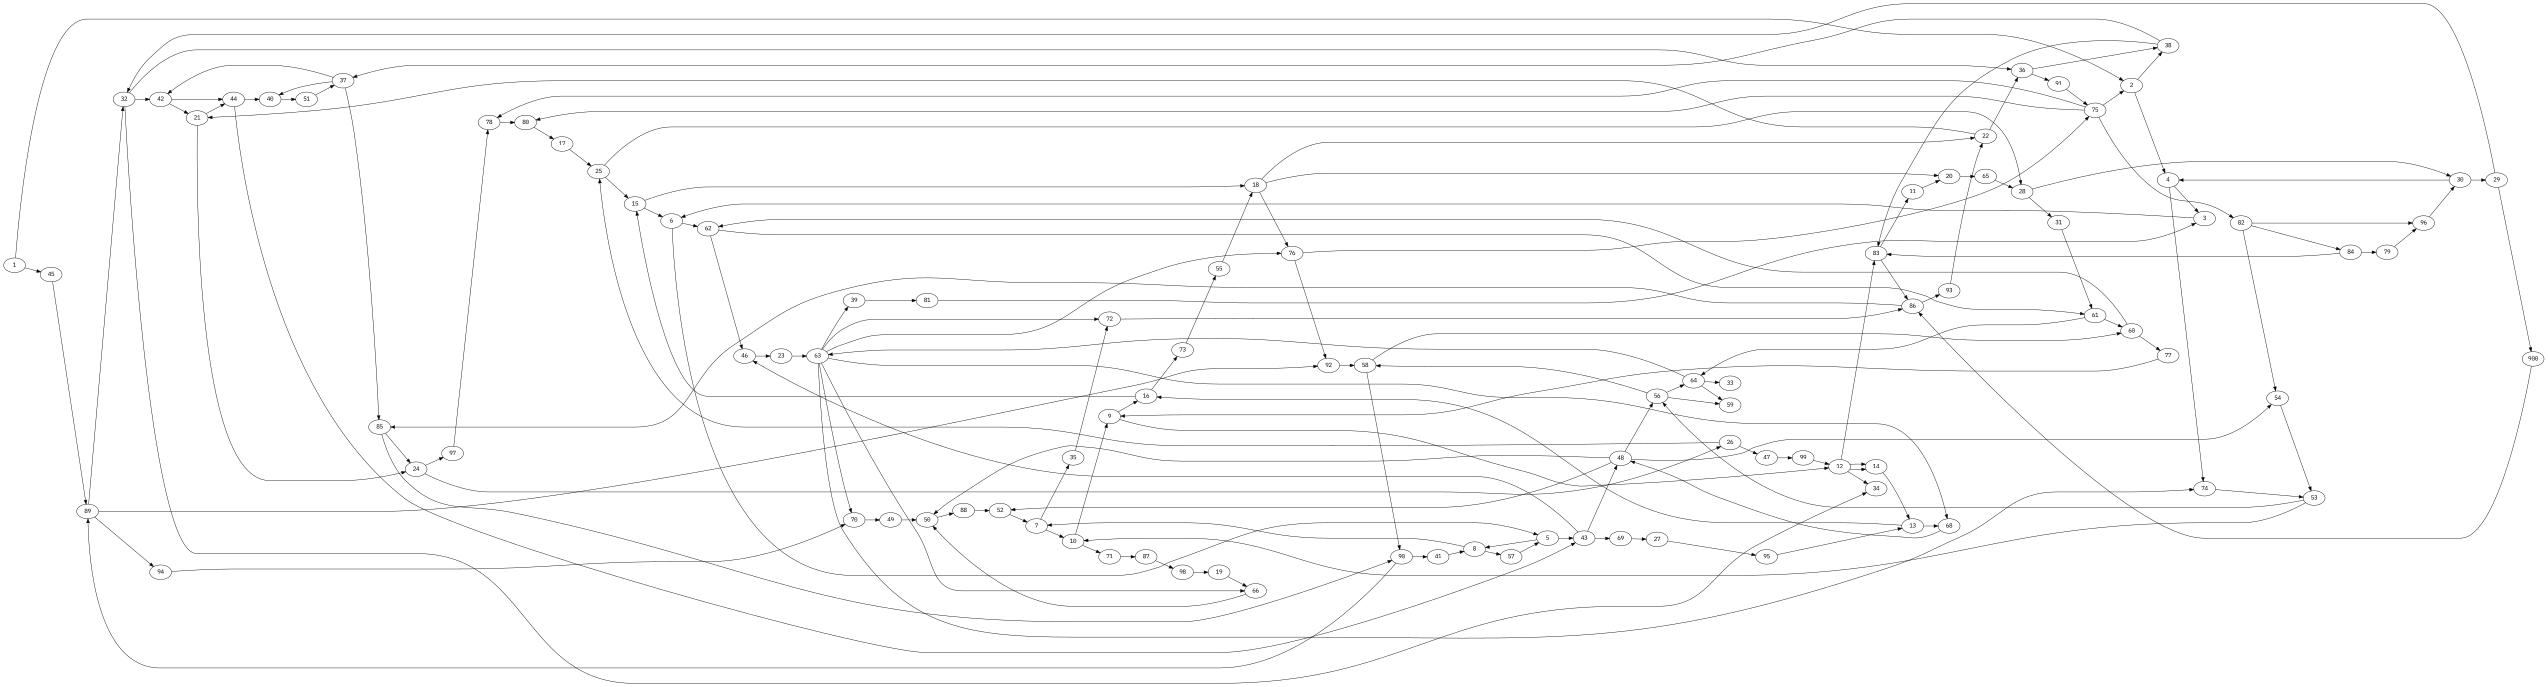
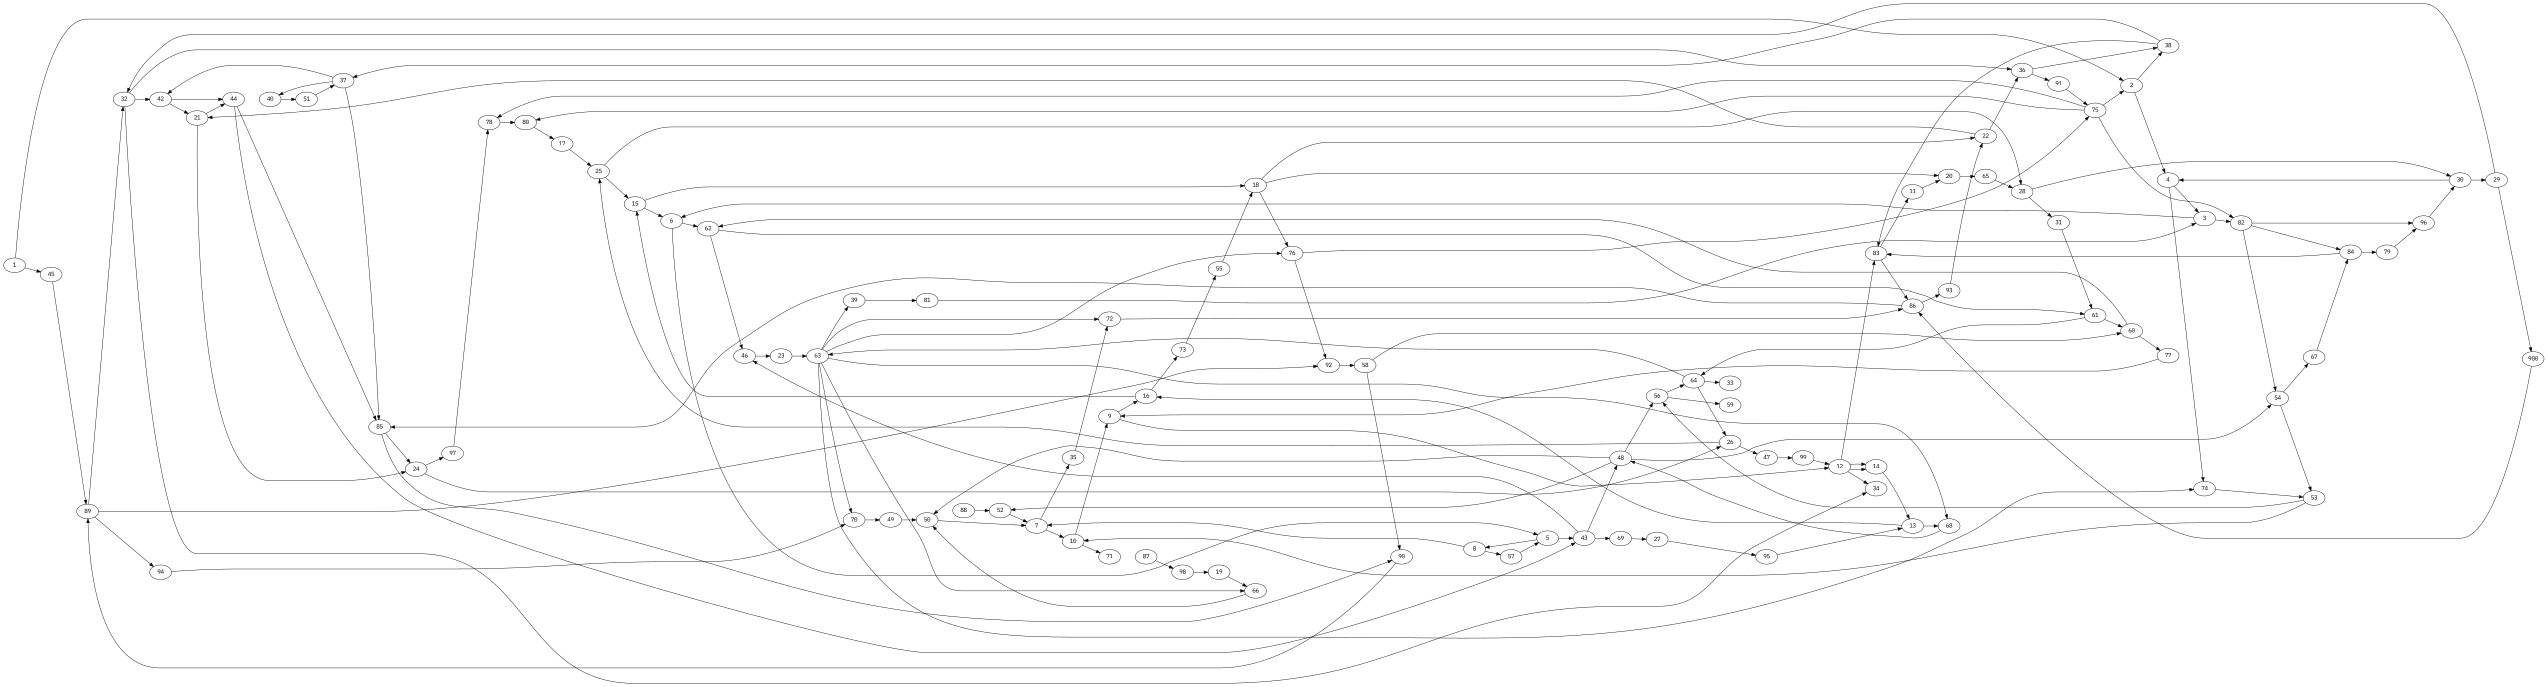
edge "44" -> "40": now "44" -> "85"
edge "3" -> "82": added
node "67": added
edge "56" -> "58": removed
edge "64" -> "59": now "64" -> "26"
edge "50" -> "88": now "50" -> "7"
edge "71" -> "87": removed
node "41": removed
